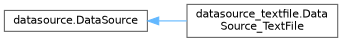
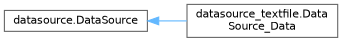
node "datasource_textfile.Data Source_TextFile": label "datasource_textfile.Data Source_TextFile" -> "datasource_textfile.Data Source_Data"
